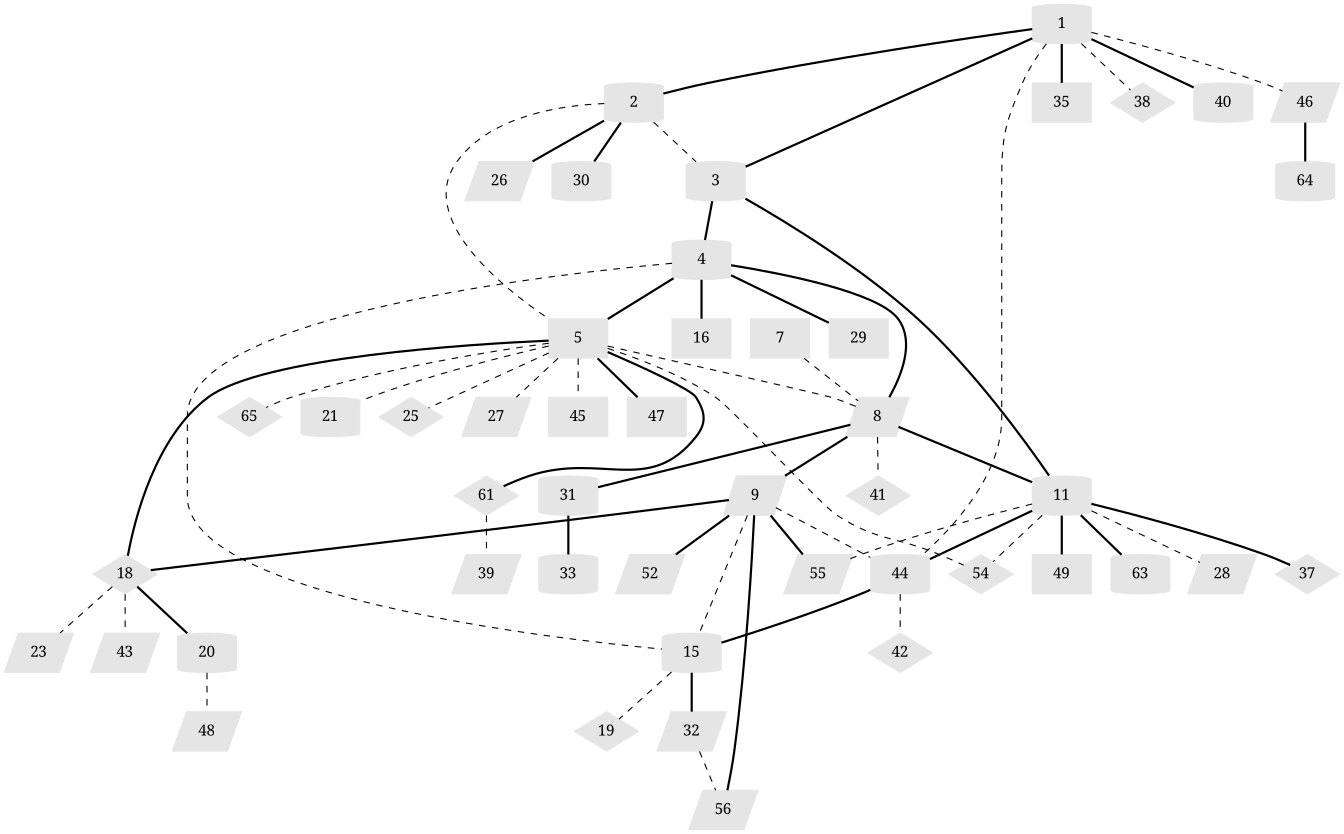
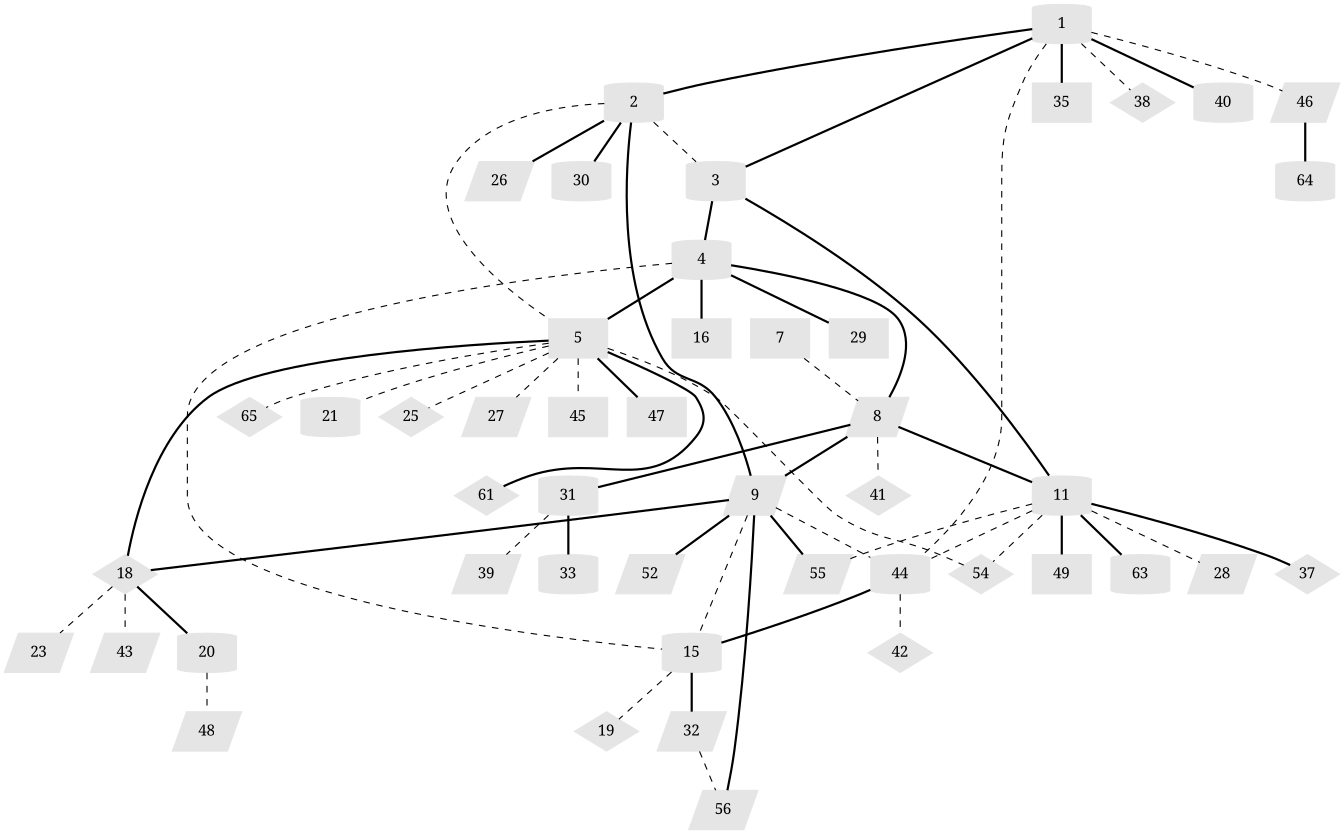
edge "2" -- "9": added
edge "5" -- "8": removed
edge "11" -- "44": style bold -> dashed
edge "61" -- "39": now "31" -- "39"
